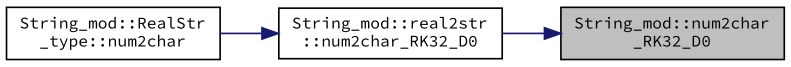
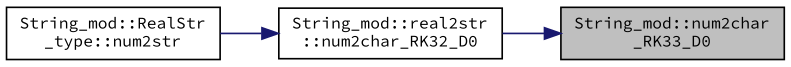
node "String_mod::RealStr _type::num2char": label "String_mod::RealStr _type::num2char" -> "String_mod::RealStr _type::num2str"
node "String_mod::num2char _RK32_D0": label "String_mod::num2char _RK32_D0" -> "String_mod::num2char _RK33_D0"
